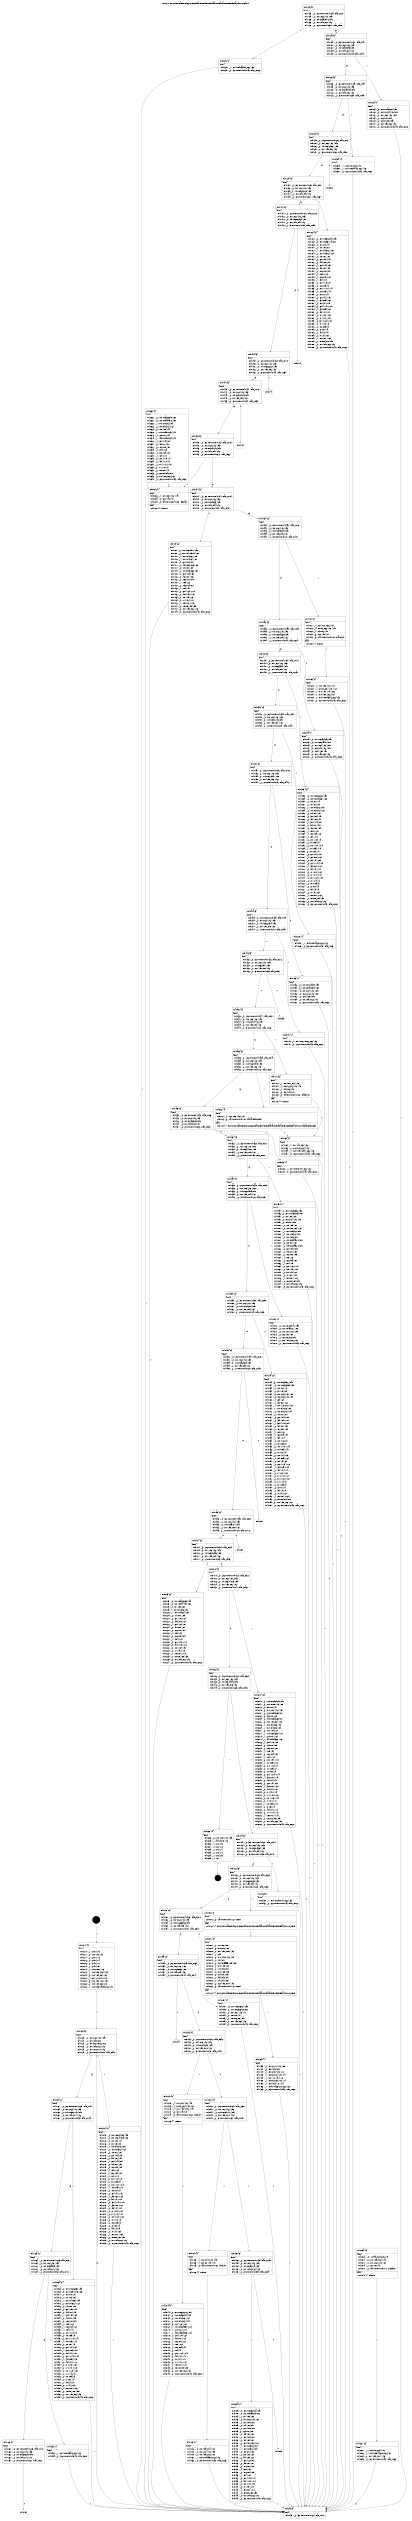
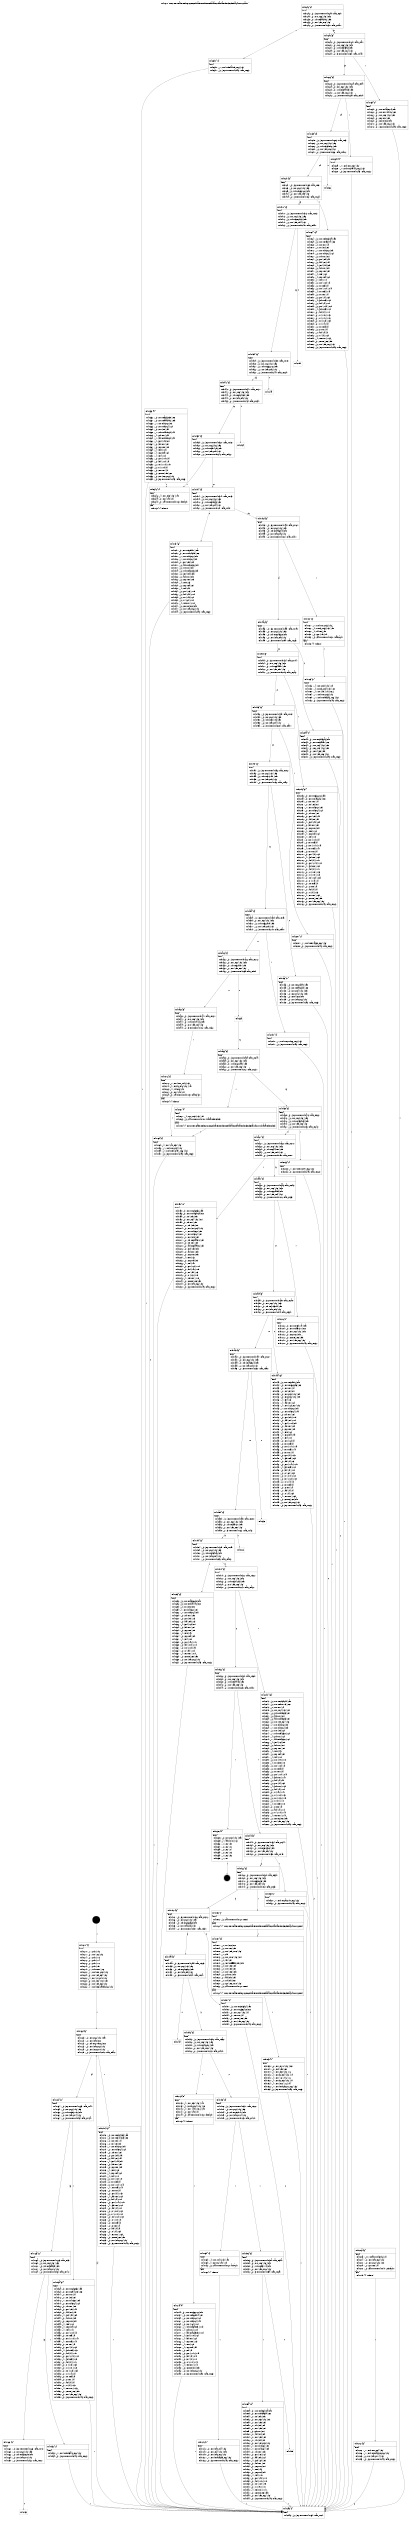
edge "0x401a3c [25]" -> "0x401a55 [25]": now "0x4023ff" -> "0x401a55 [25]"
